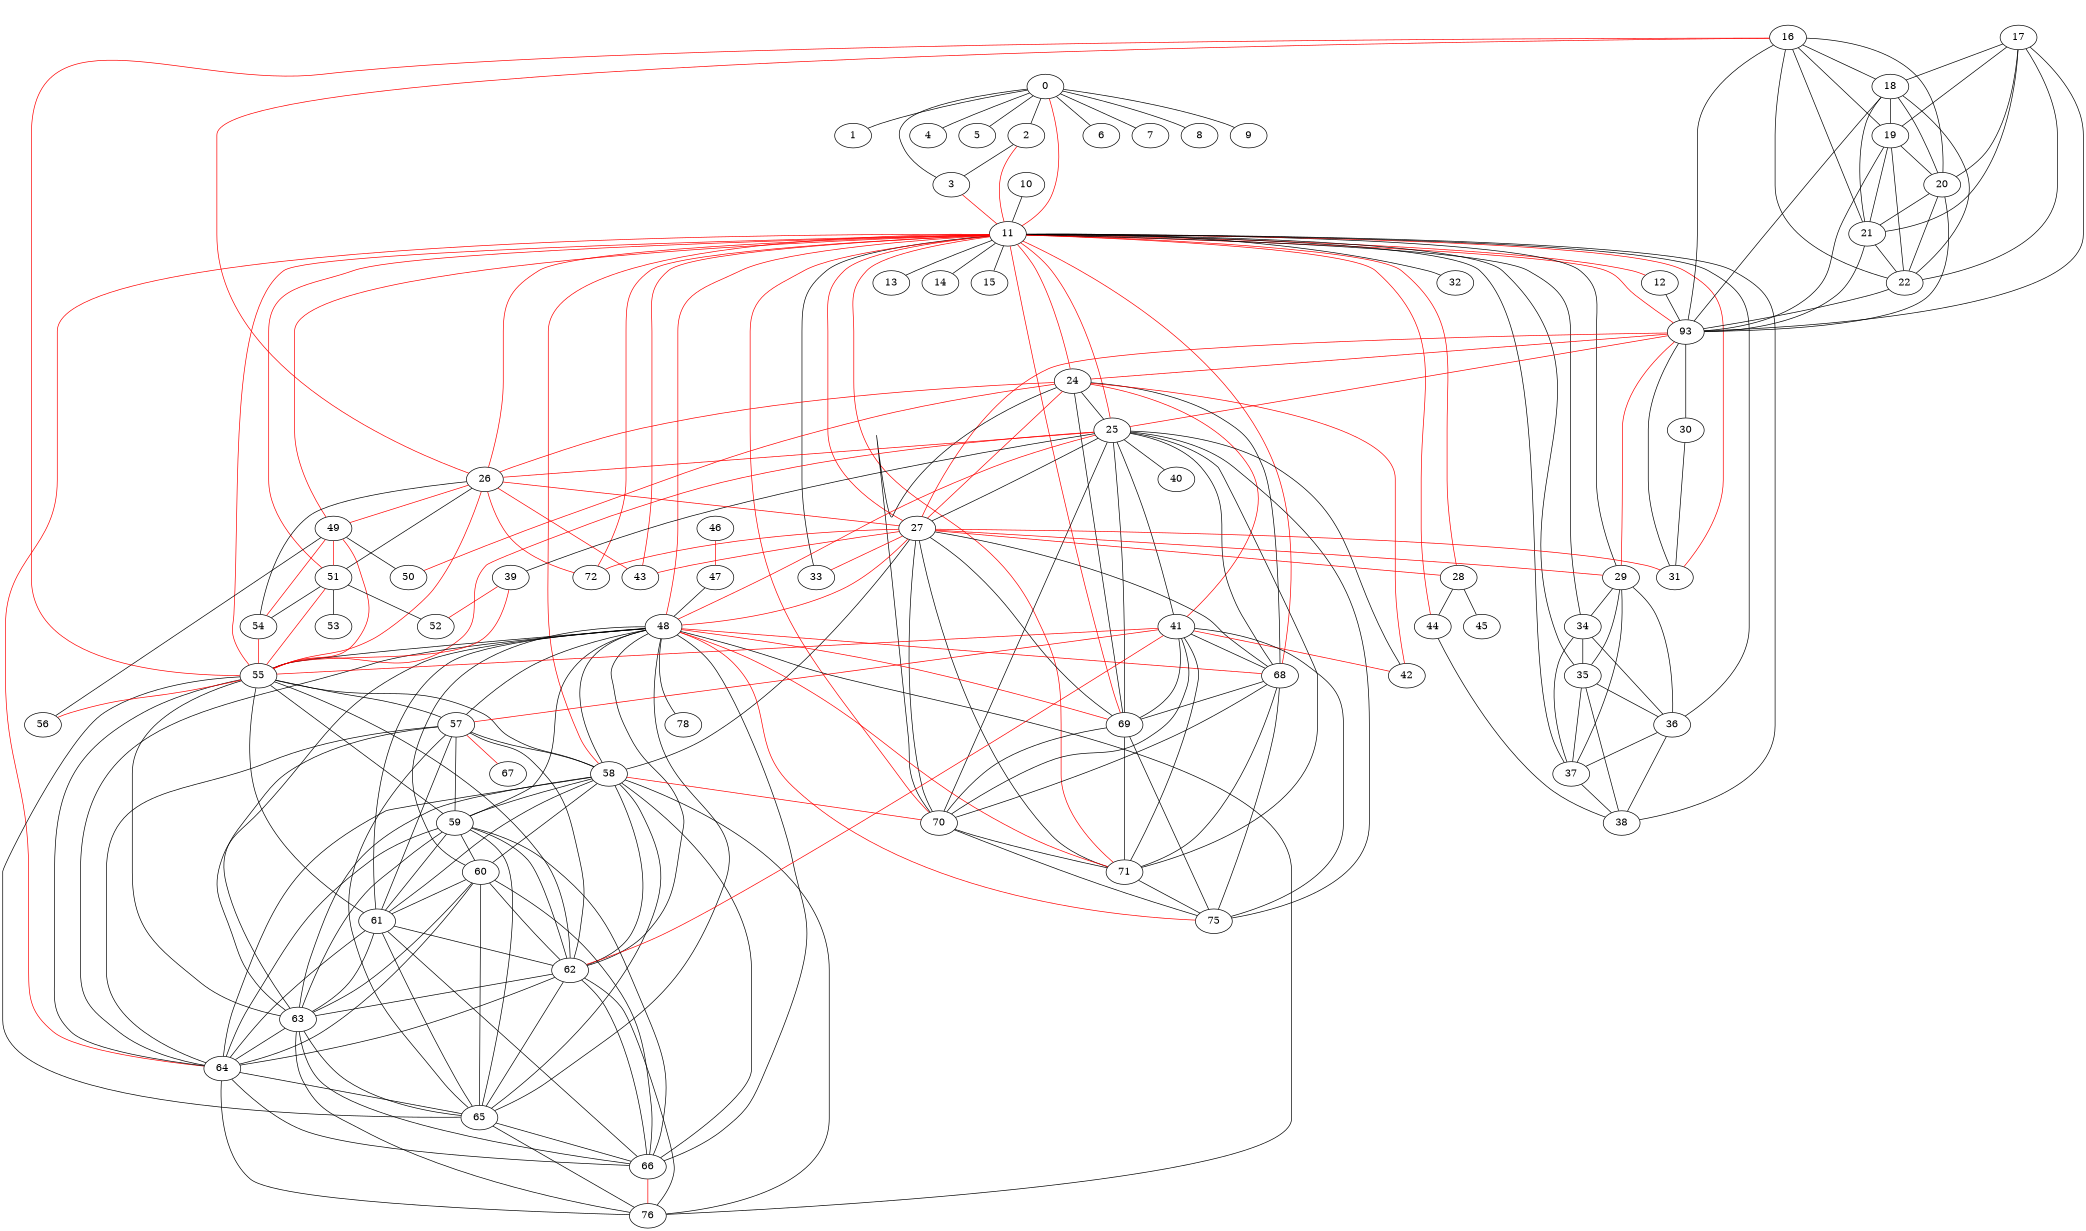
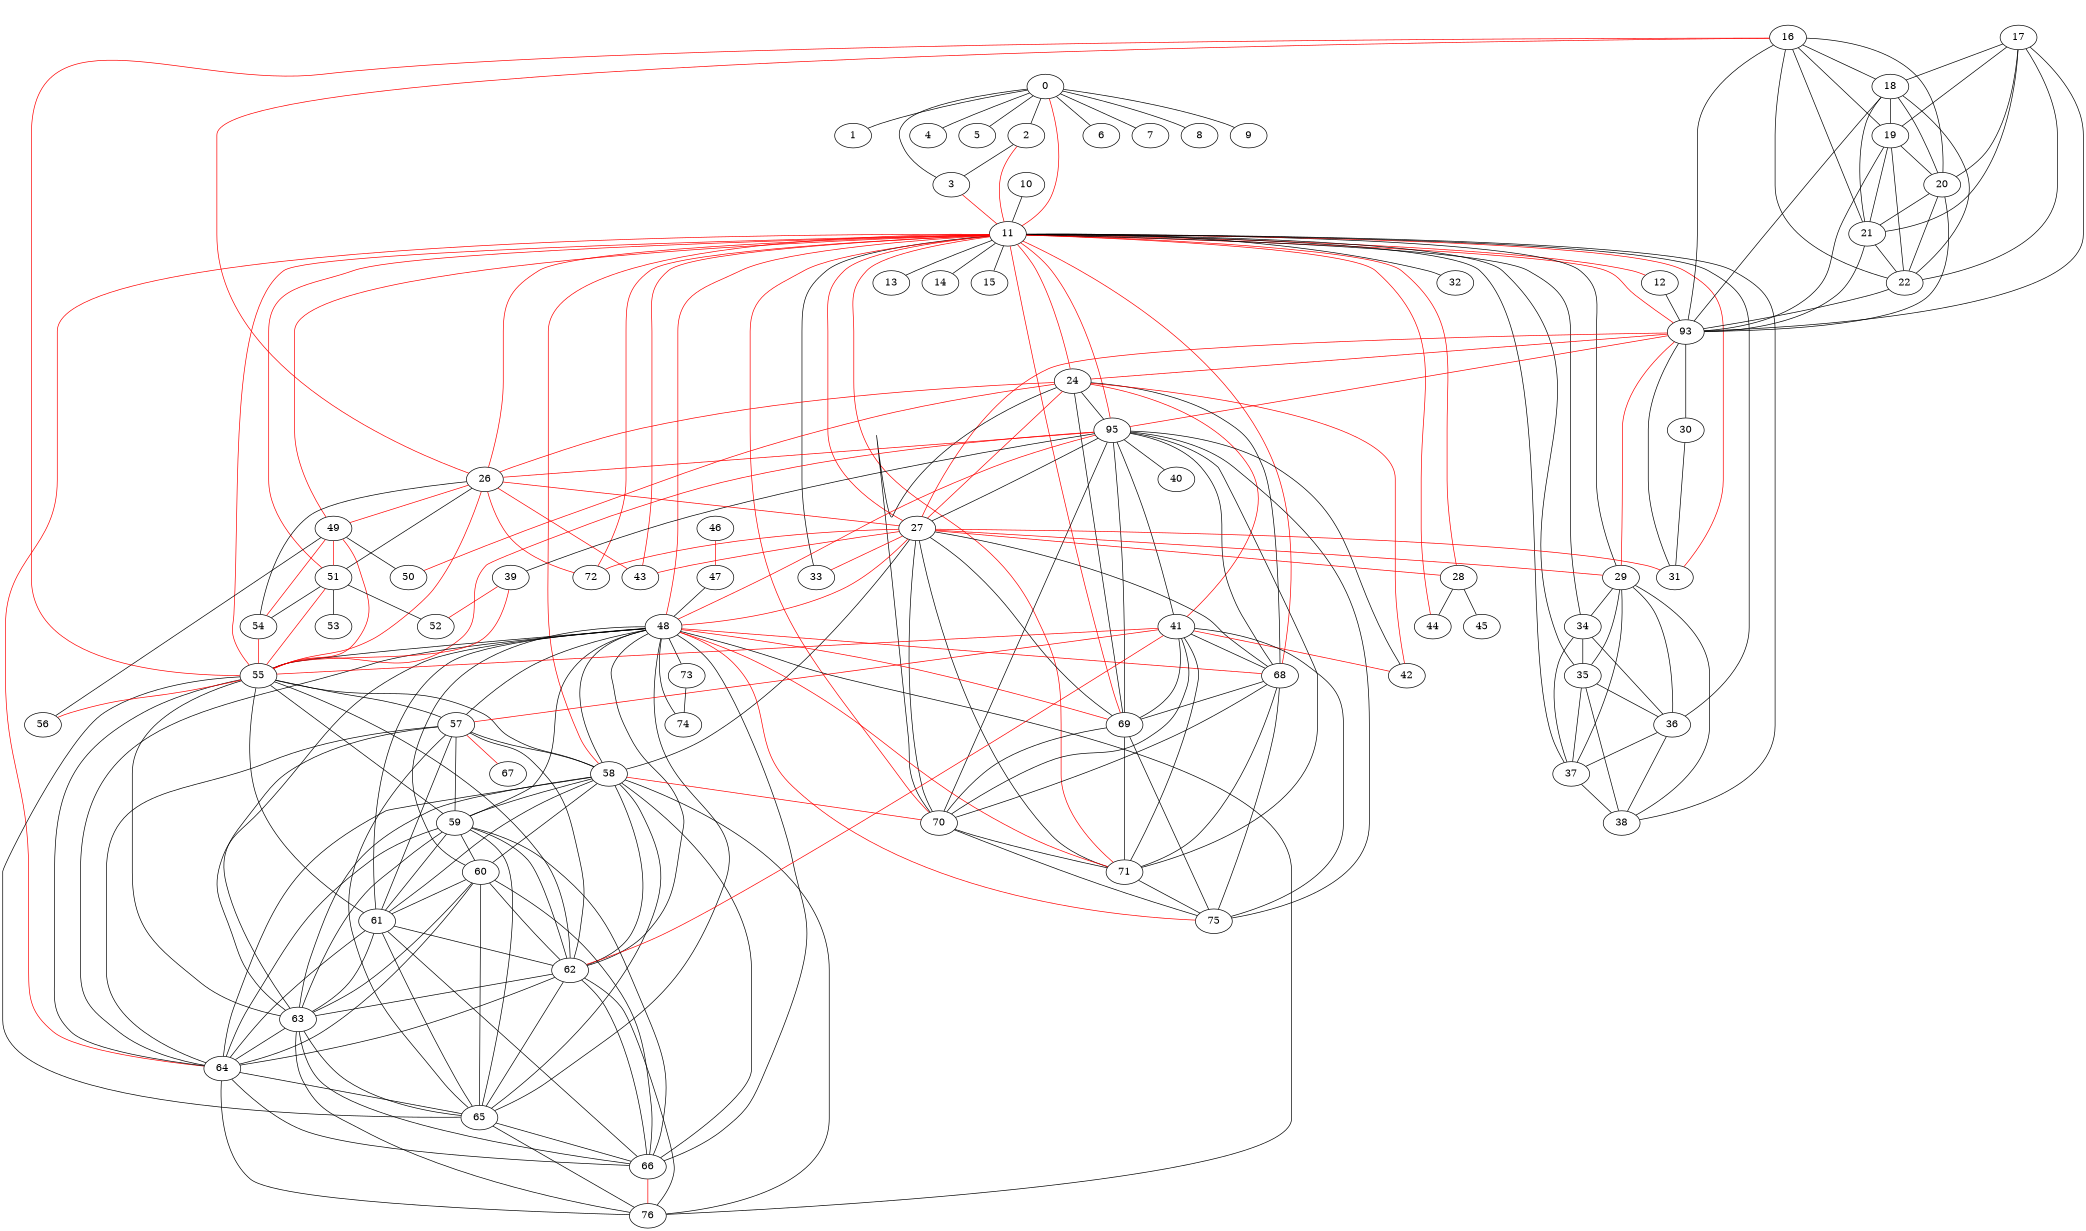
node "25": label "25" -> "95"
node "73": added
node "78": label "78" -> "74"
edge "44" -- "38": now "29" -- "38"
